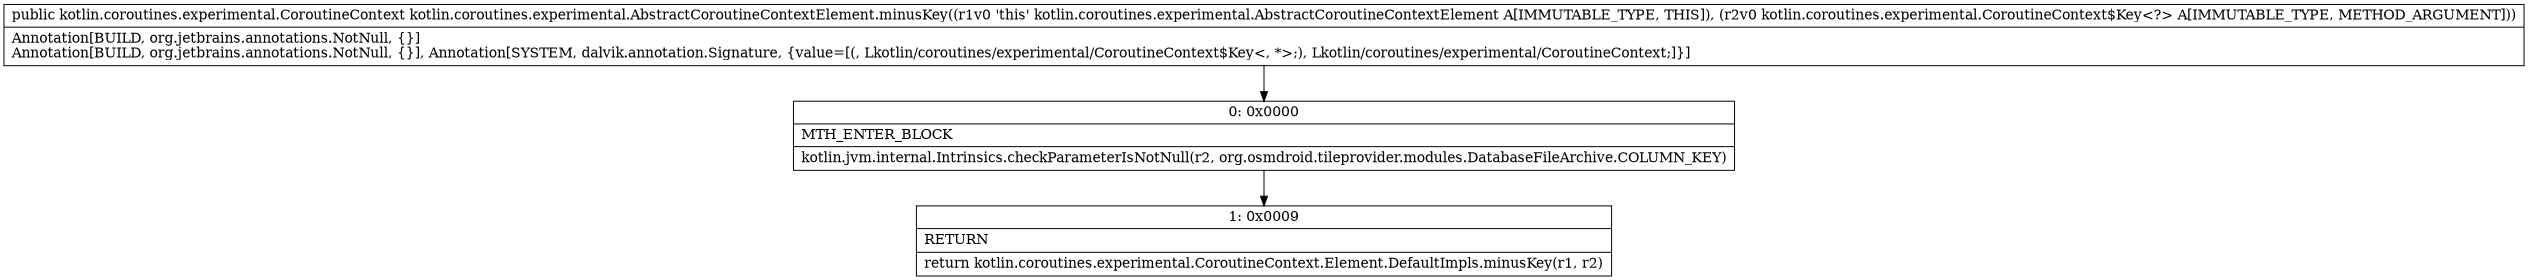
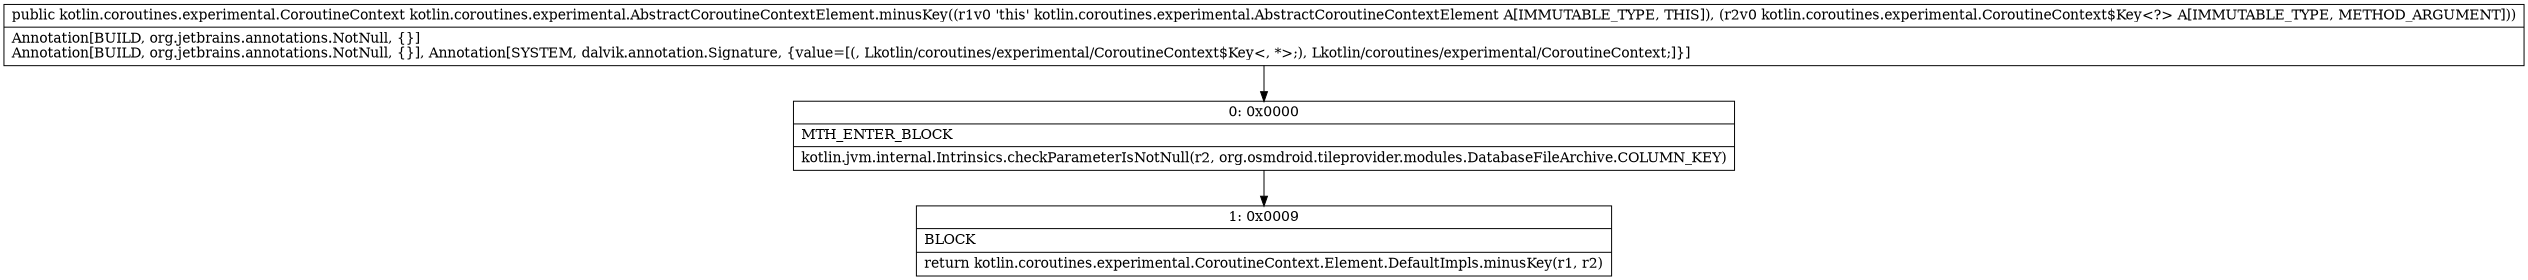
node "1: 0x0009": text "RETURN" -> "BLOCK"
